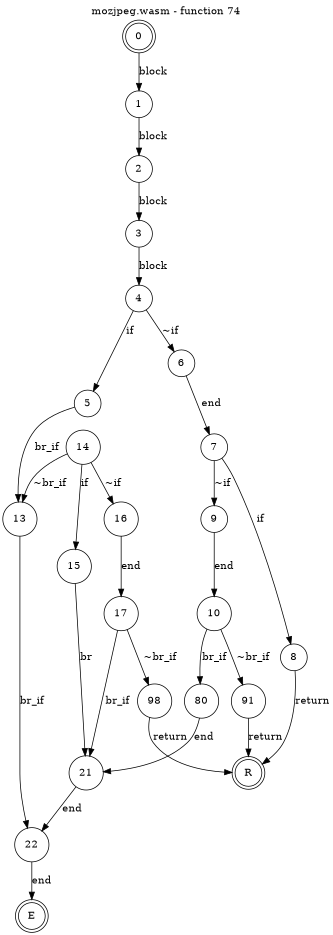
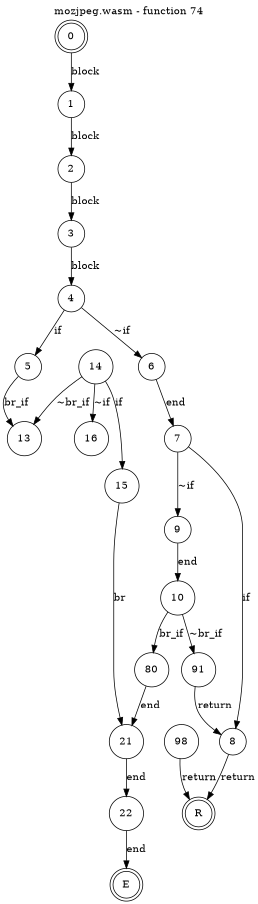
node "17": removed
edge "13" -> "22": removed, label "br_if"
edge "91" -> "R": now "91" -> "8"
